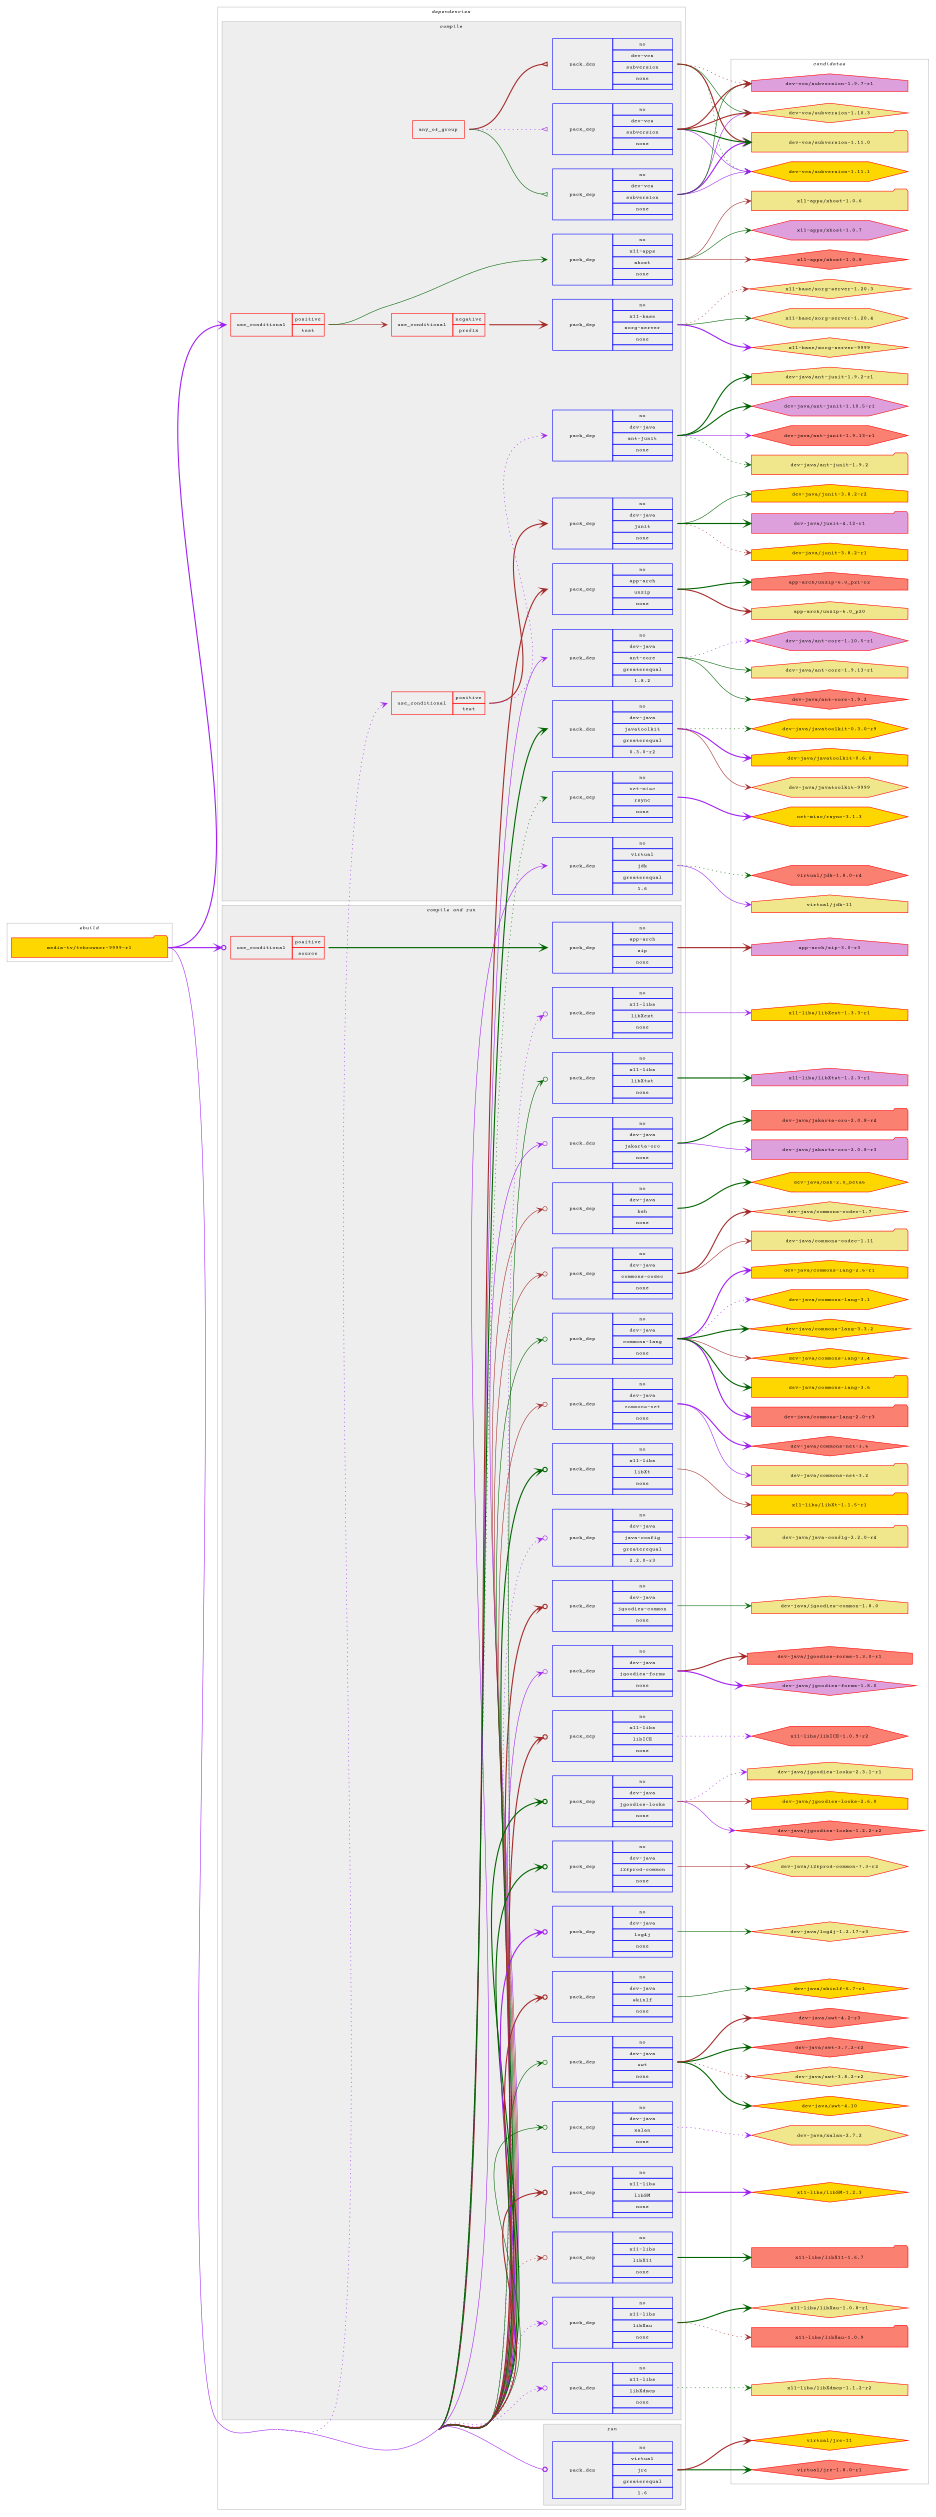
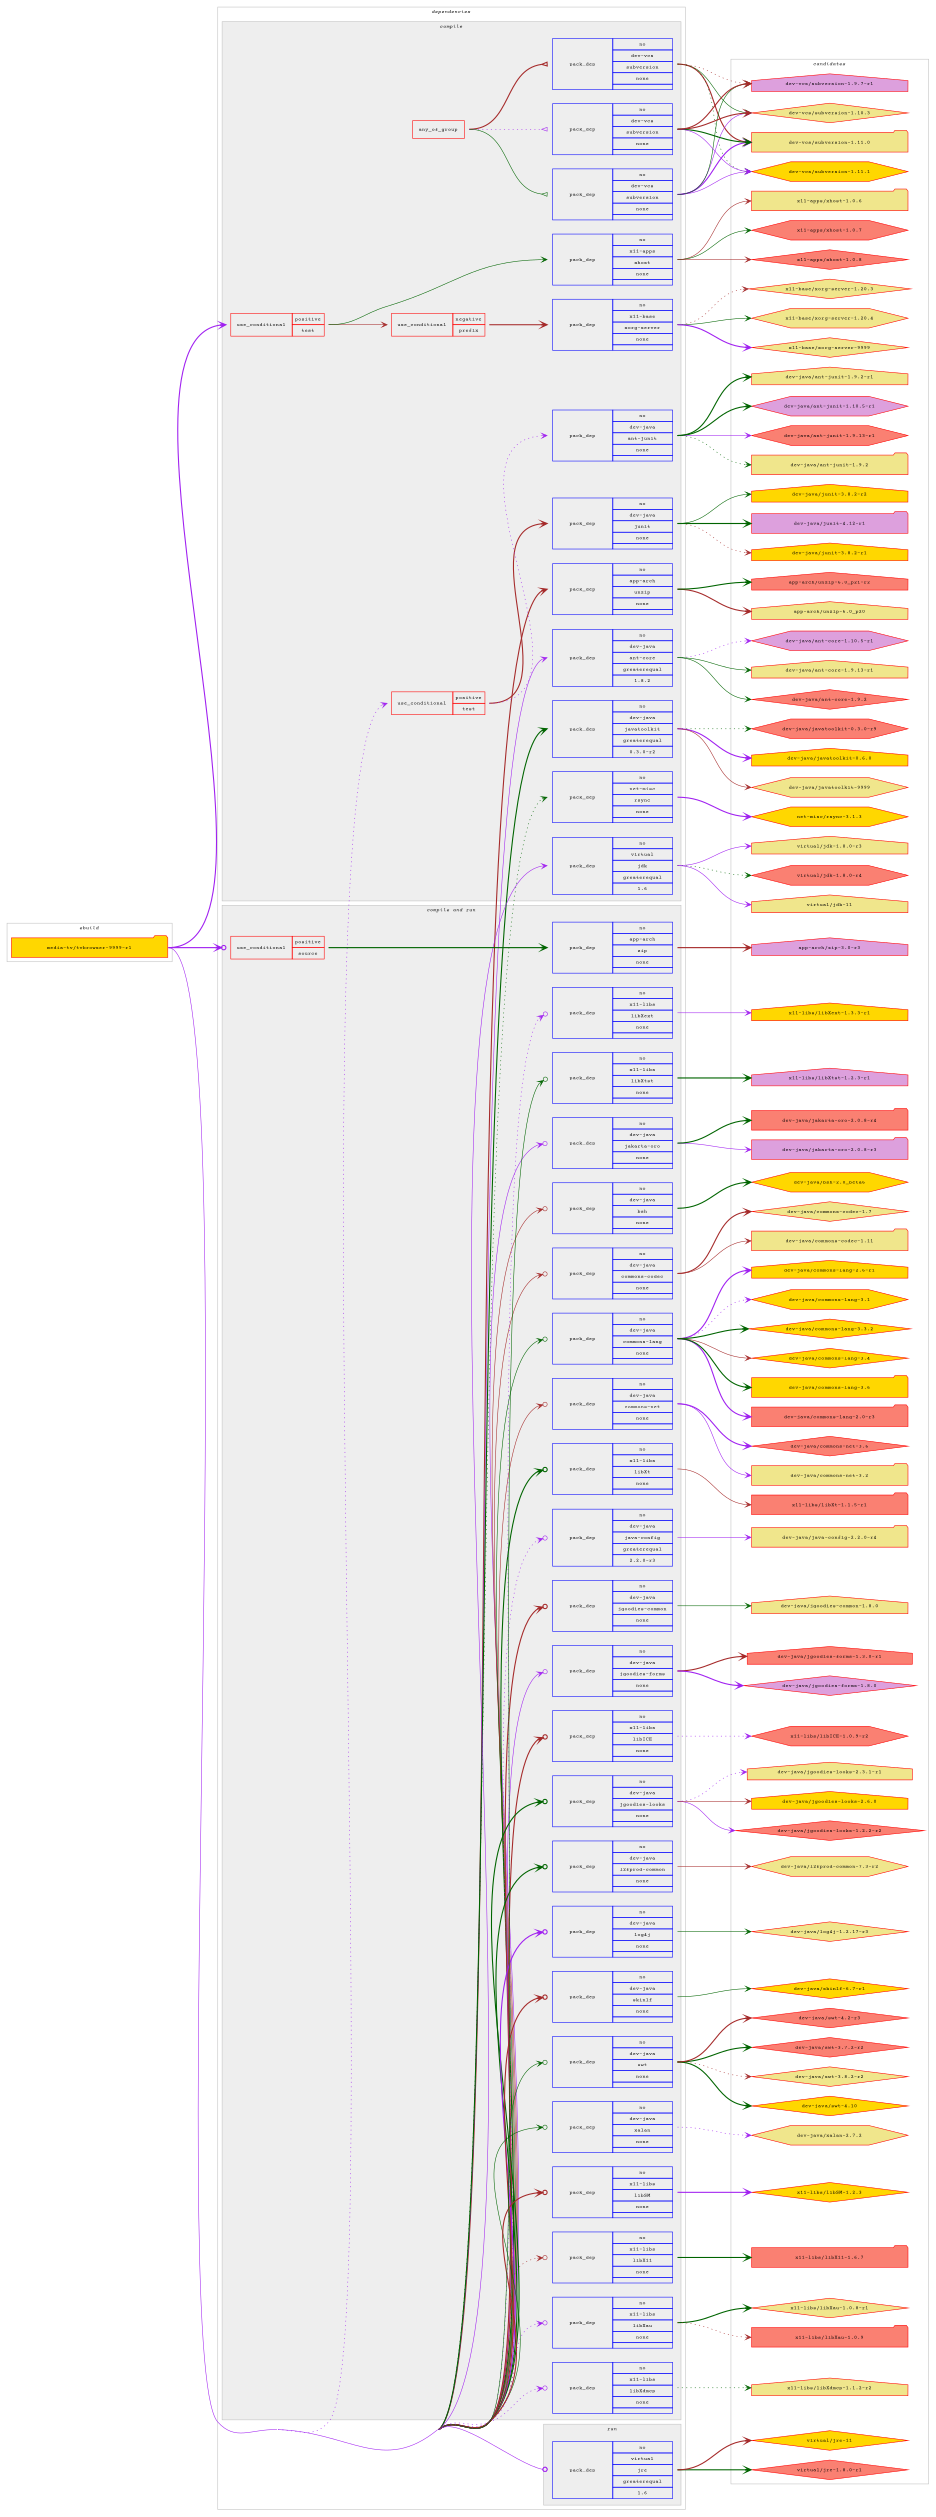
node "x11-apps/xhost-1.0.7": fillcolor plum -> salmon
node "dev-java/javatoolkit-0.3.0-r9": fillcolor gold -> salmon
node "virtual/jdk-1.8.0-r3": added
node "x11-libs/libXt-1.1.5-r1": fillcolor gold -> salmon
